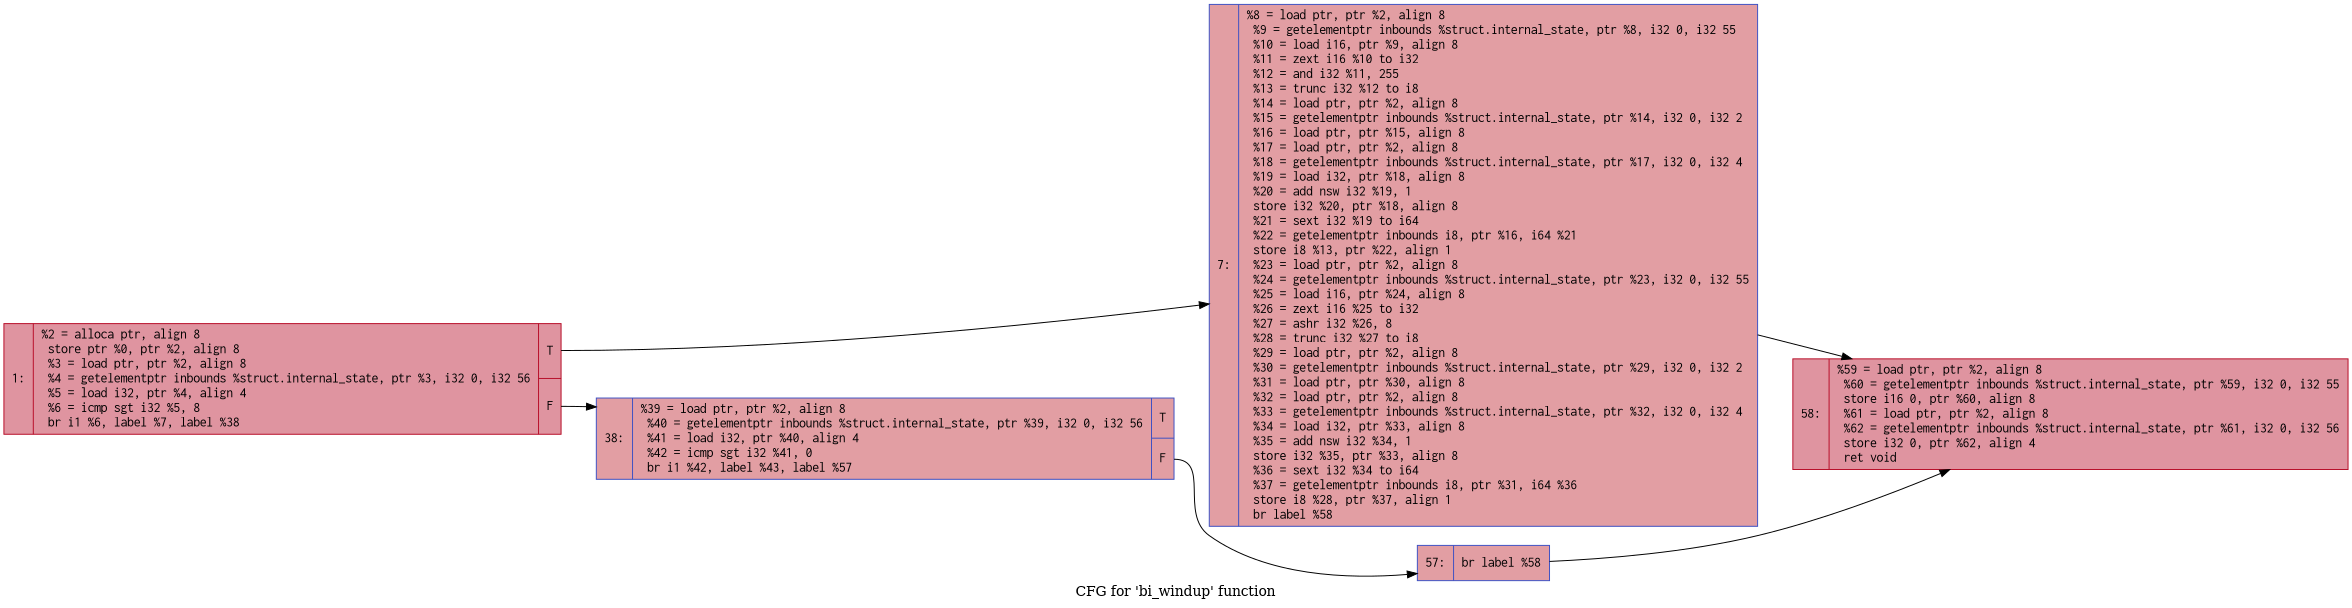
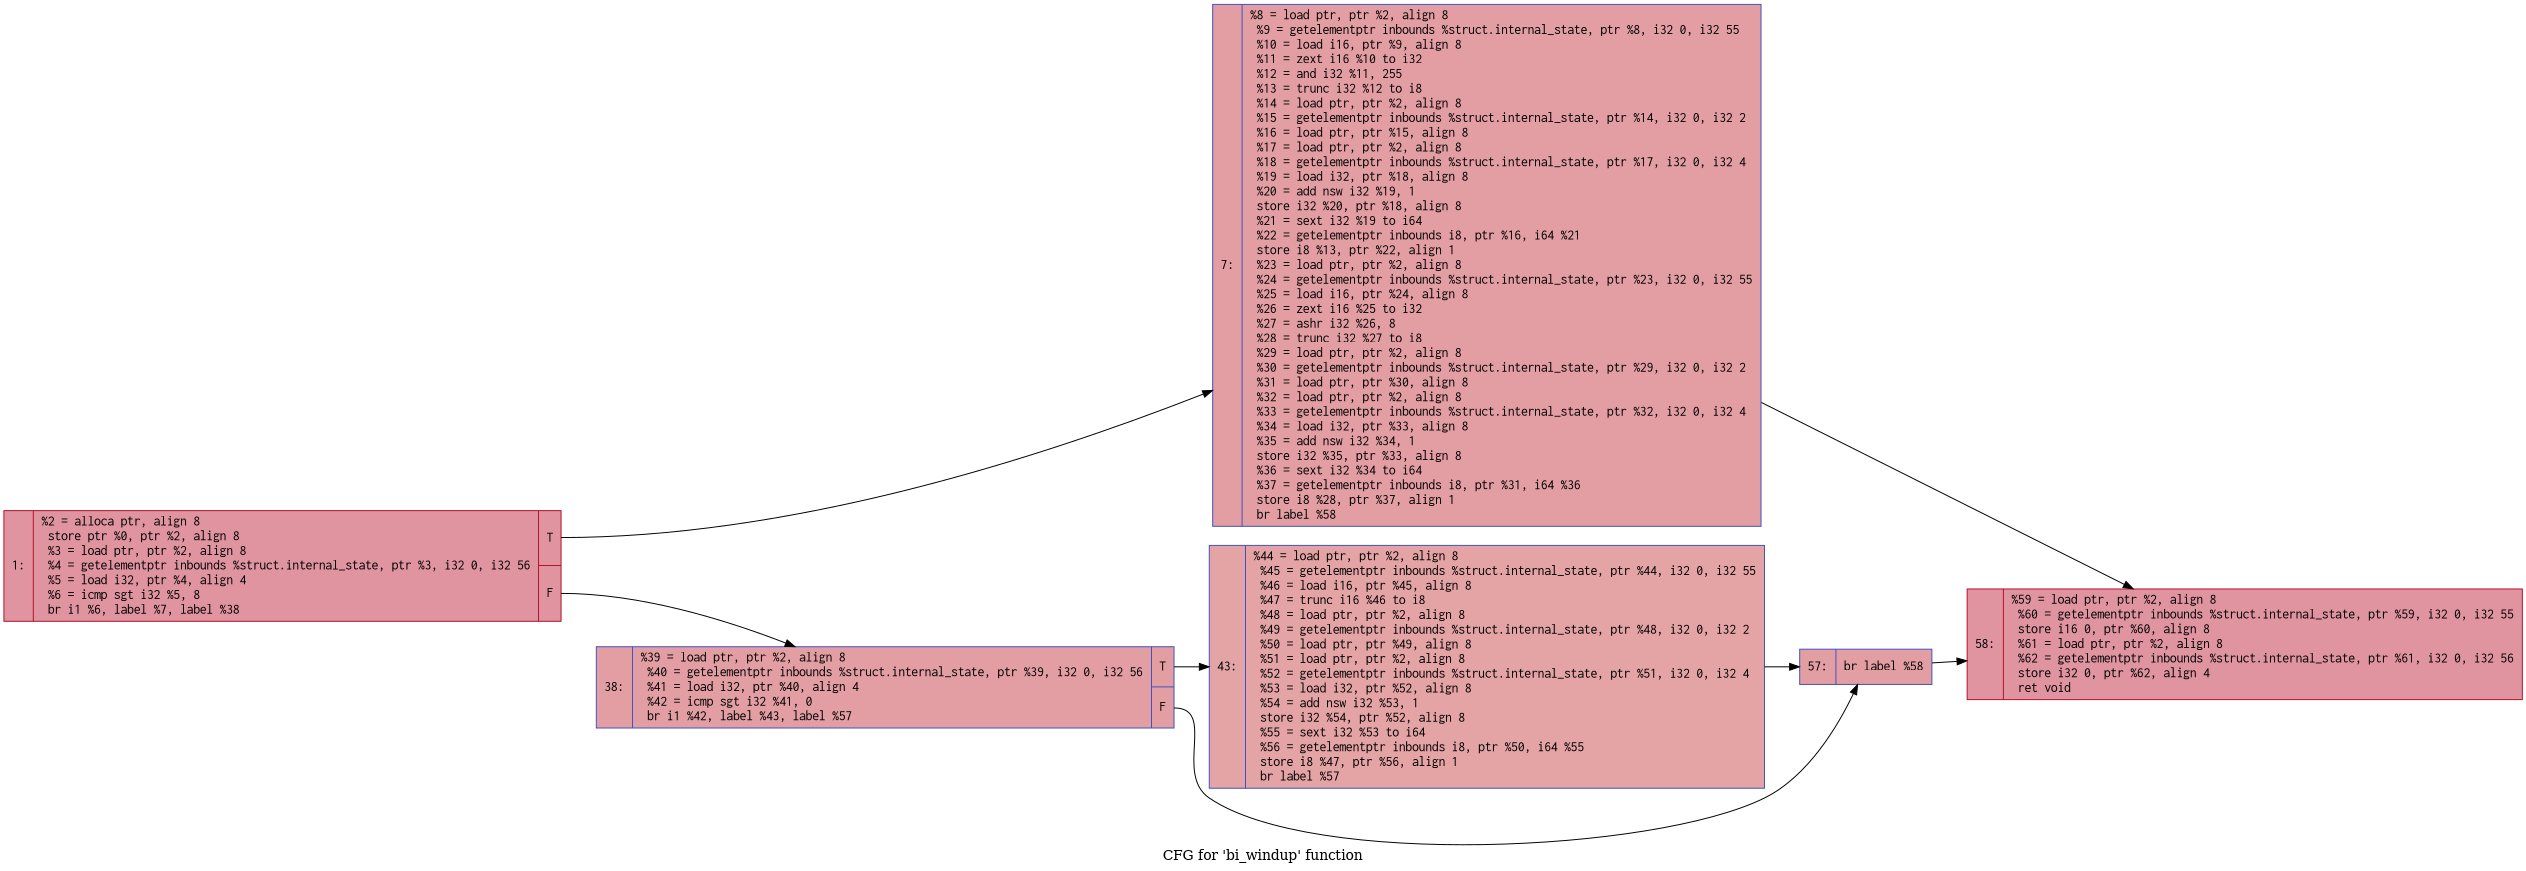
node "43:": added
